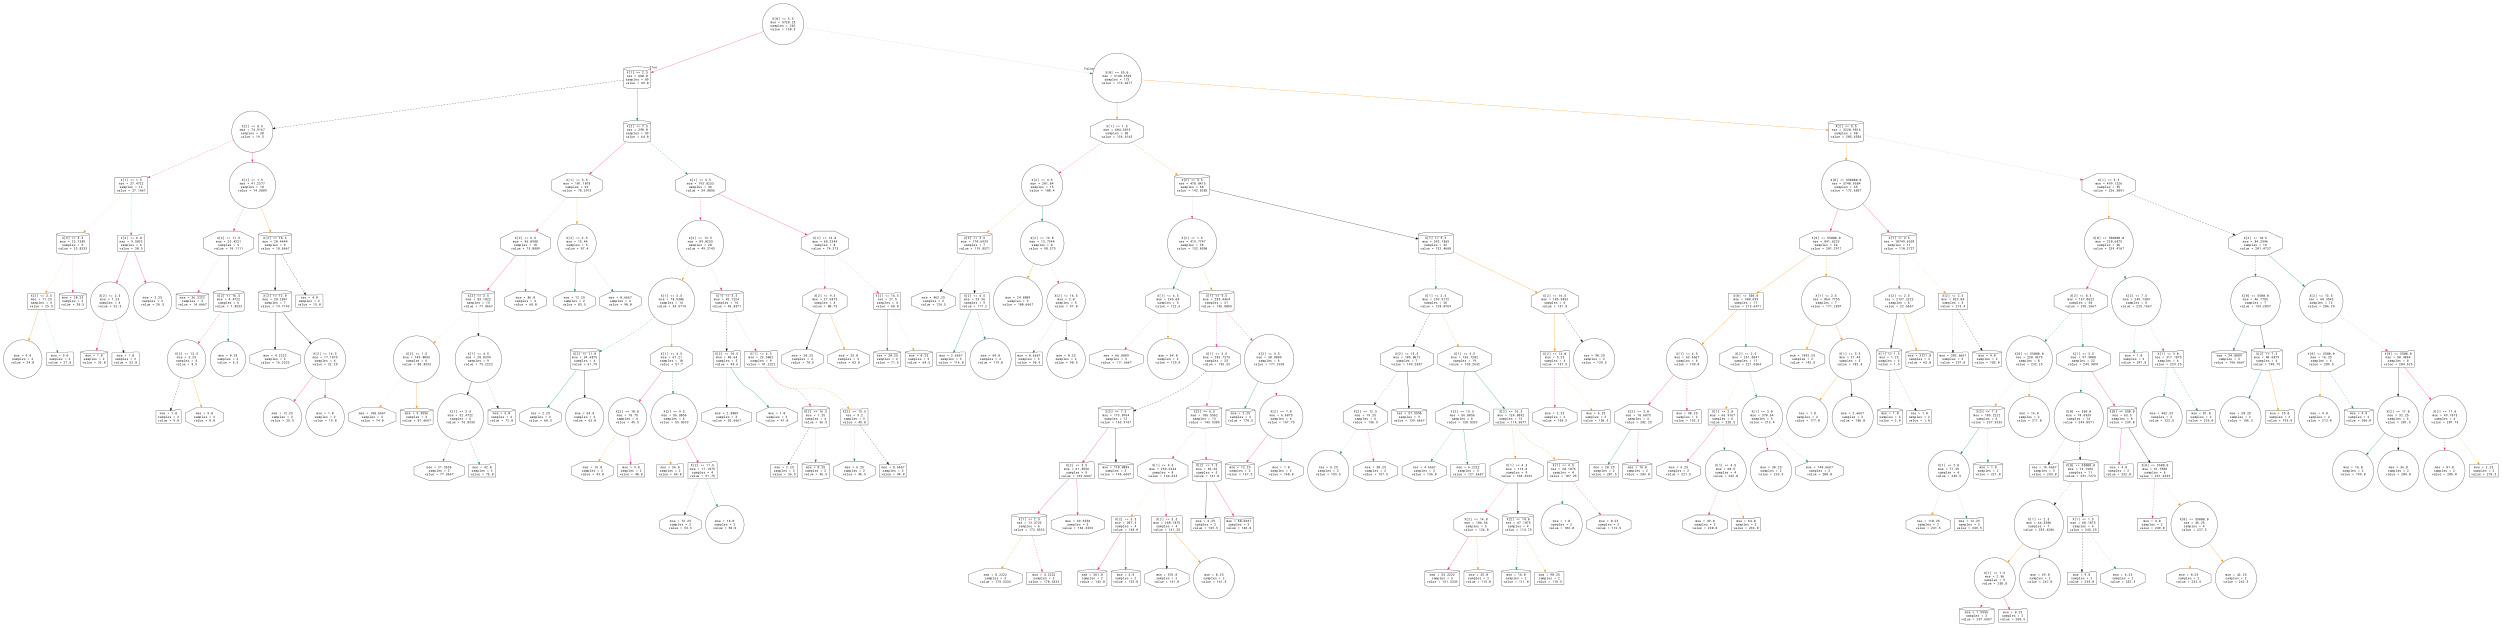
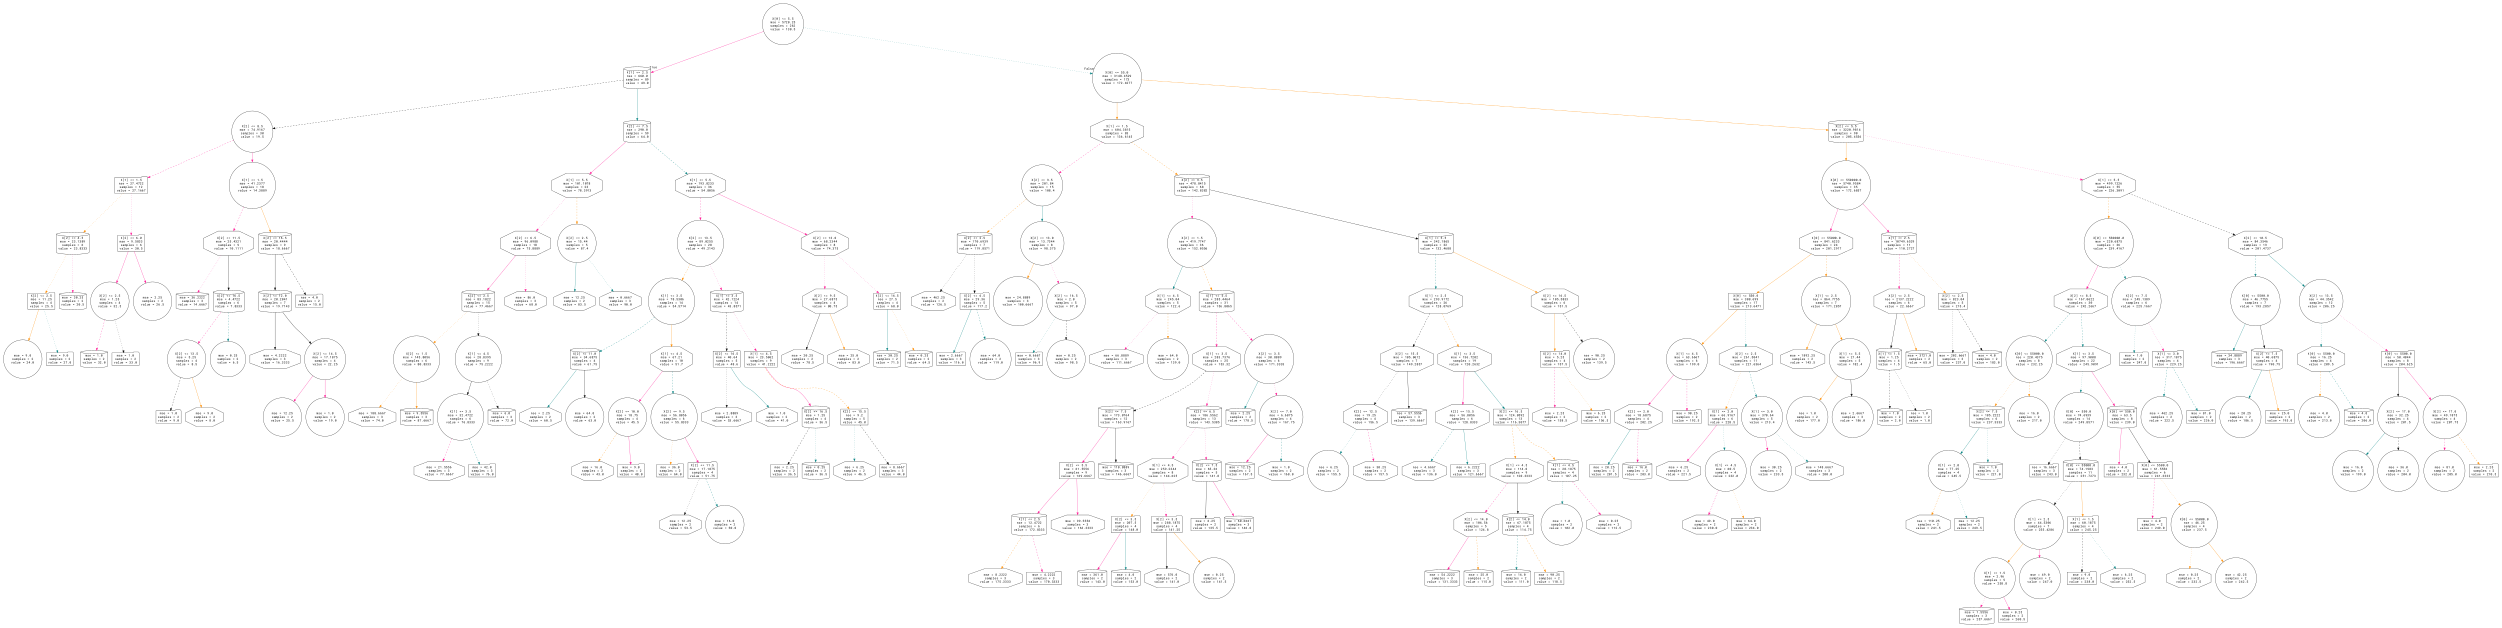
edge "X[1] <= 3.5 mse = 136.7202 samples = 19 value = 120.2632" -> "X[2] <= 15.5 mse = 56.8056 samples = 6 value = 128.8333": color teal -> deeppink
edge "X[1] <= 4.5 mse = 23.5062 samples = 9 value = 41.2222" -> "X[2] <= 16.5 mse = 1.25 samples = 4 value = 36.5": style dashed -> solid
edge "X[0] <= 55000.0 mse = 74.1983 samples = 11 value = 251.7273" -> "X[1] <= 1.5 mse = 60.1875 samples = 4 value = 245.25": color black -> darkorange
